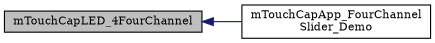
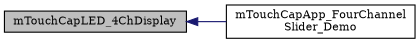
node "mTouchCapLED_4FourChannel": label "mTouchCapLED_4FourChannel" -> "mTouchCapLED_4ChDisplay"
